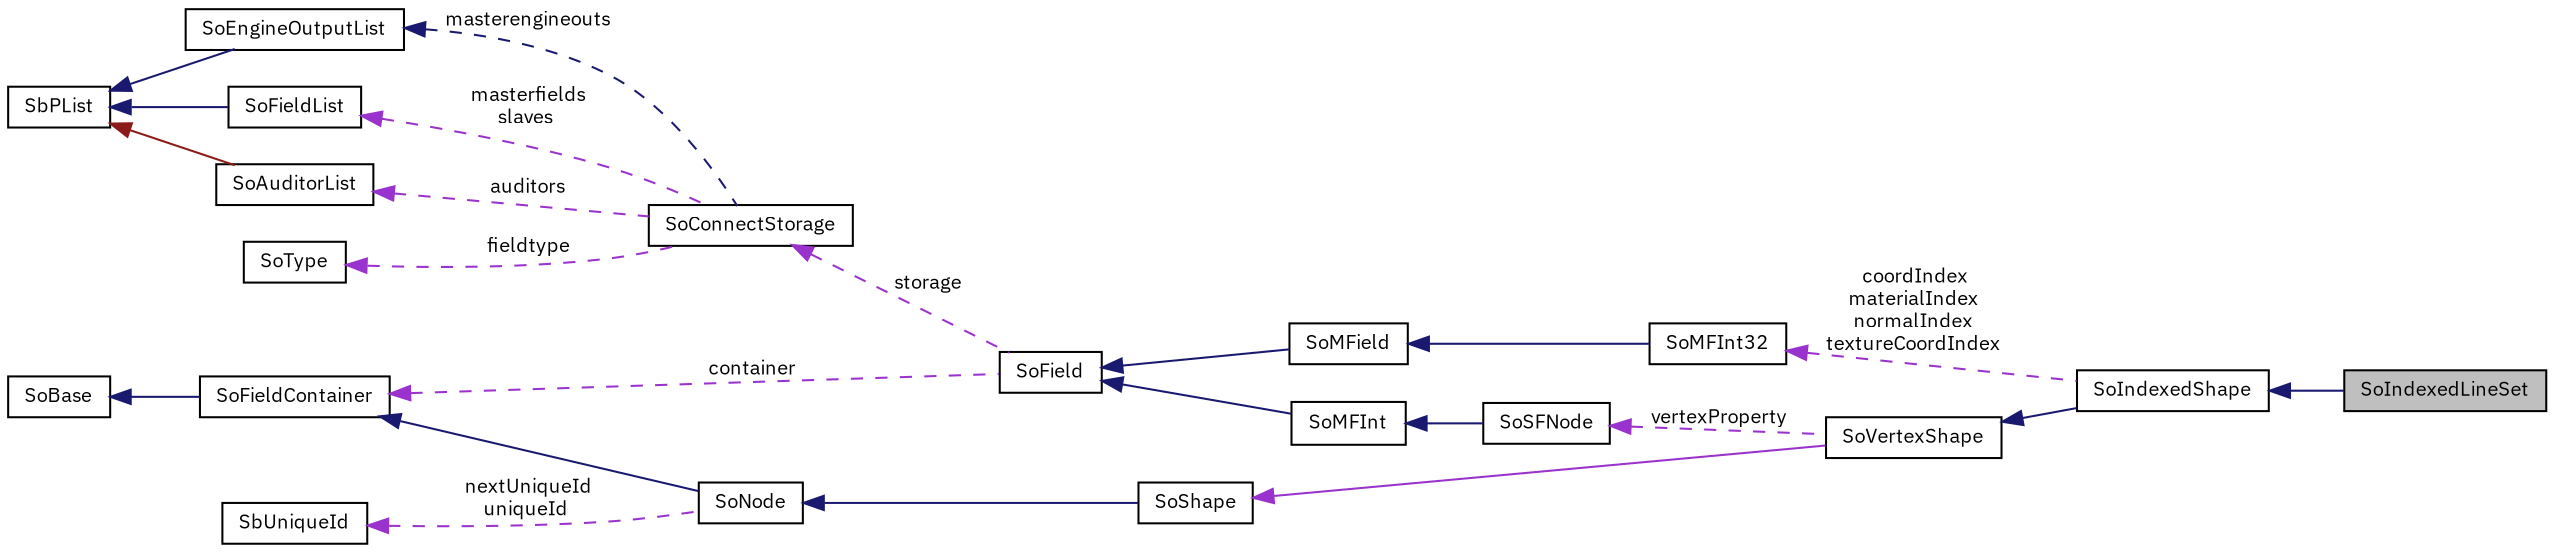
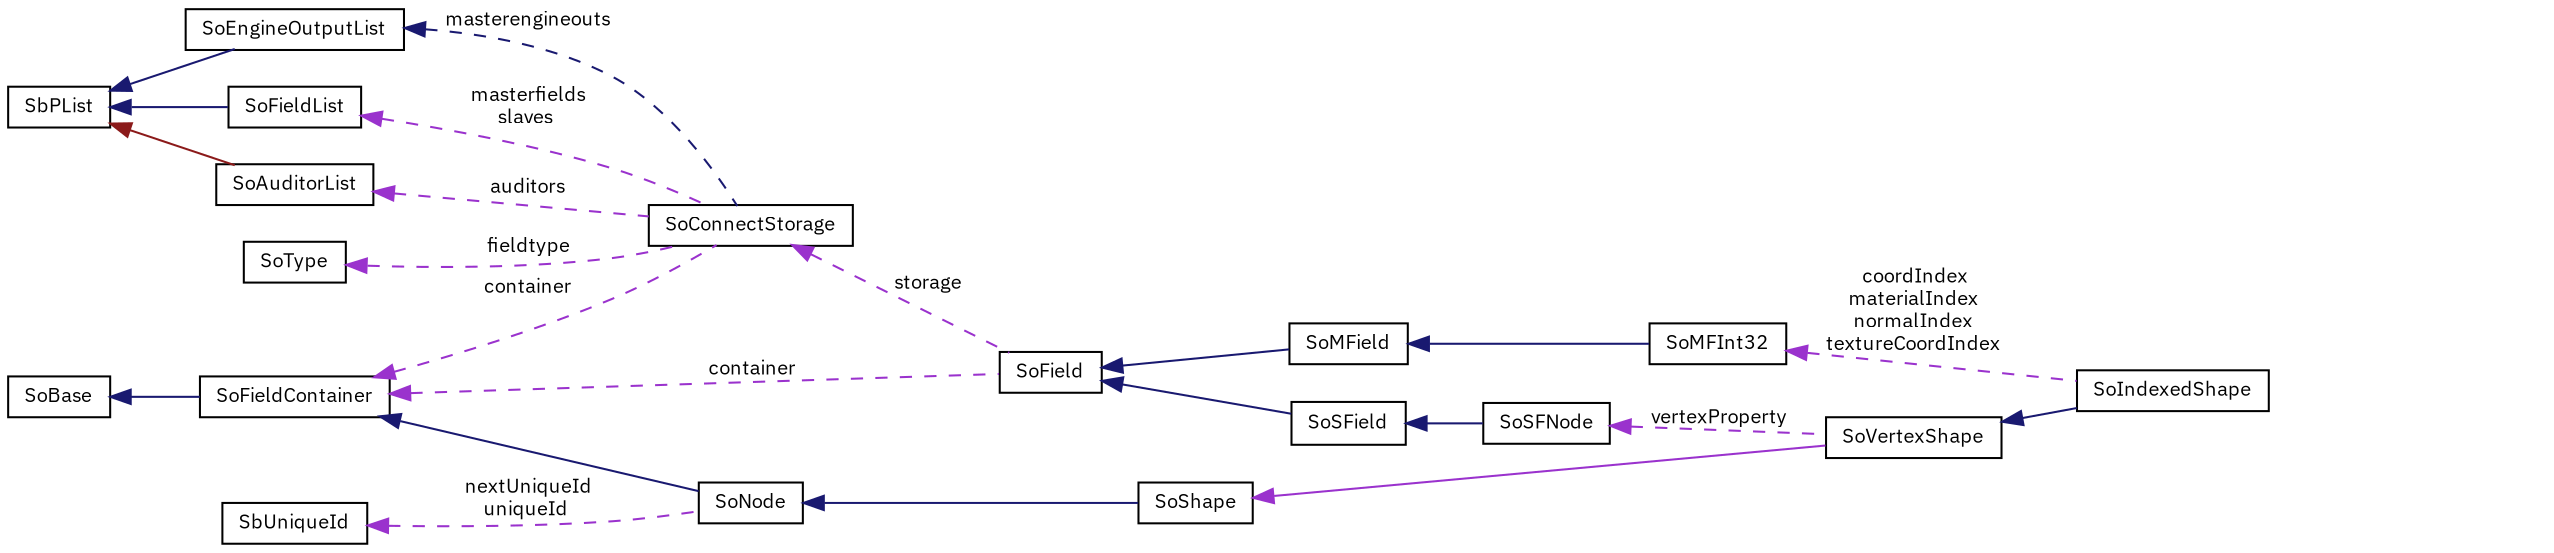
edge "SoConnectStorage" -> "SoFieldContainer": added, label "container"
node "SoIndexedLineSet": removed
node "SoMFInt": label "SoMFInt" -> "SoSField"
